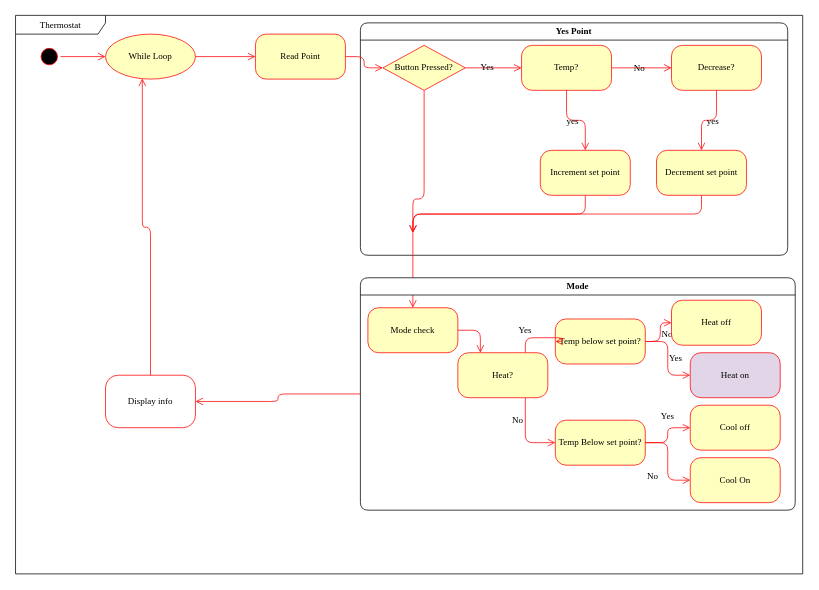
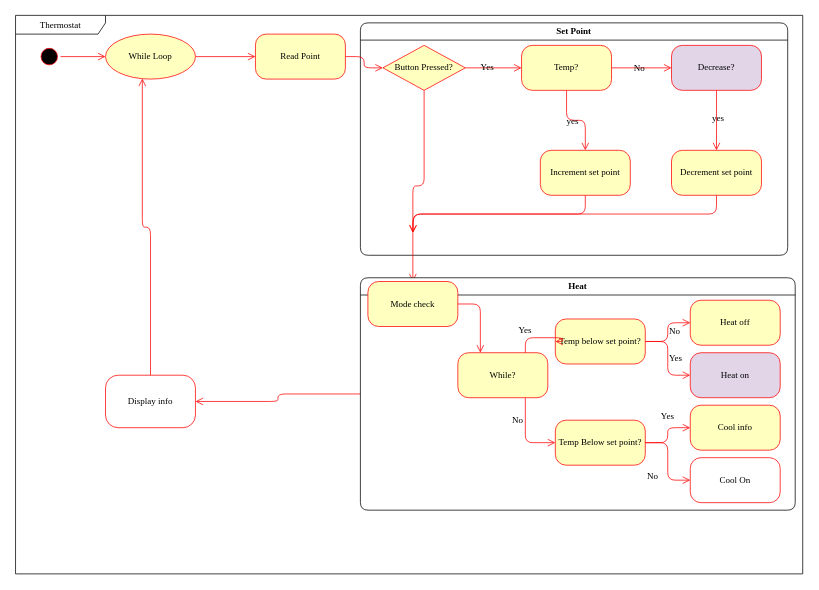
node "Yes Point": label "Yes Point" -> "Set Point"
node "Decrease?": fillcolor #ffffc0 -> #e1d5e7
node "Decrement set point": moved (702, 173) -> (717, 173)
node "Mode": label "Mode" -> "Heat"
node "Heat off": moved (717, 323) -> (735, 323)
node "Mode check": moved (413, 330) -> (413, 304)
node "Heat?": label "Heat?" -> "While?"
node "Cool off": label "Cool off" -> "Cool info"
node "Cool On": fillcolor #ffffc0 -> #ffffff
